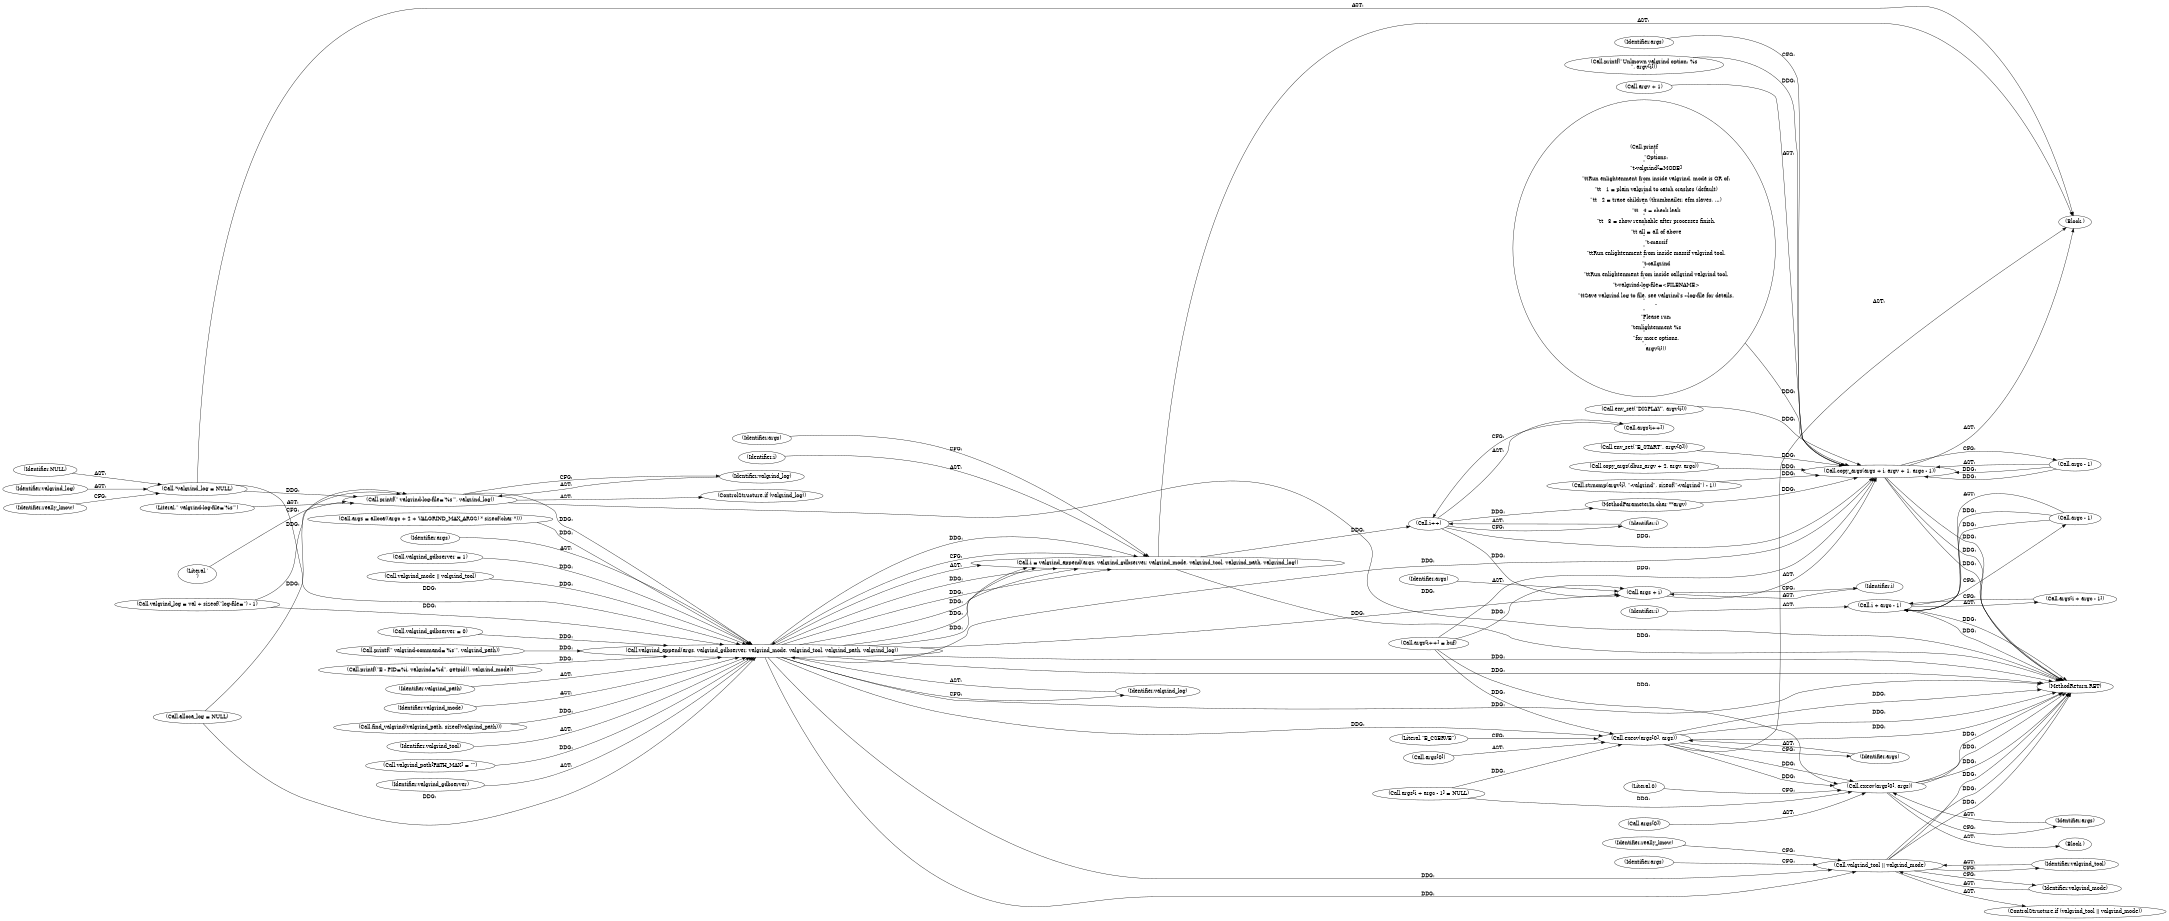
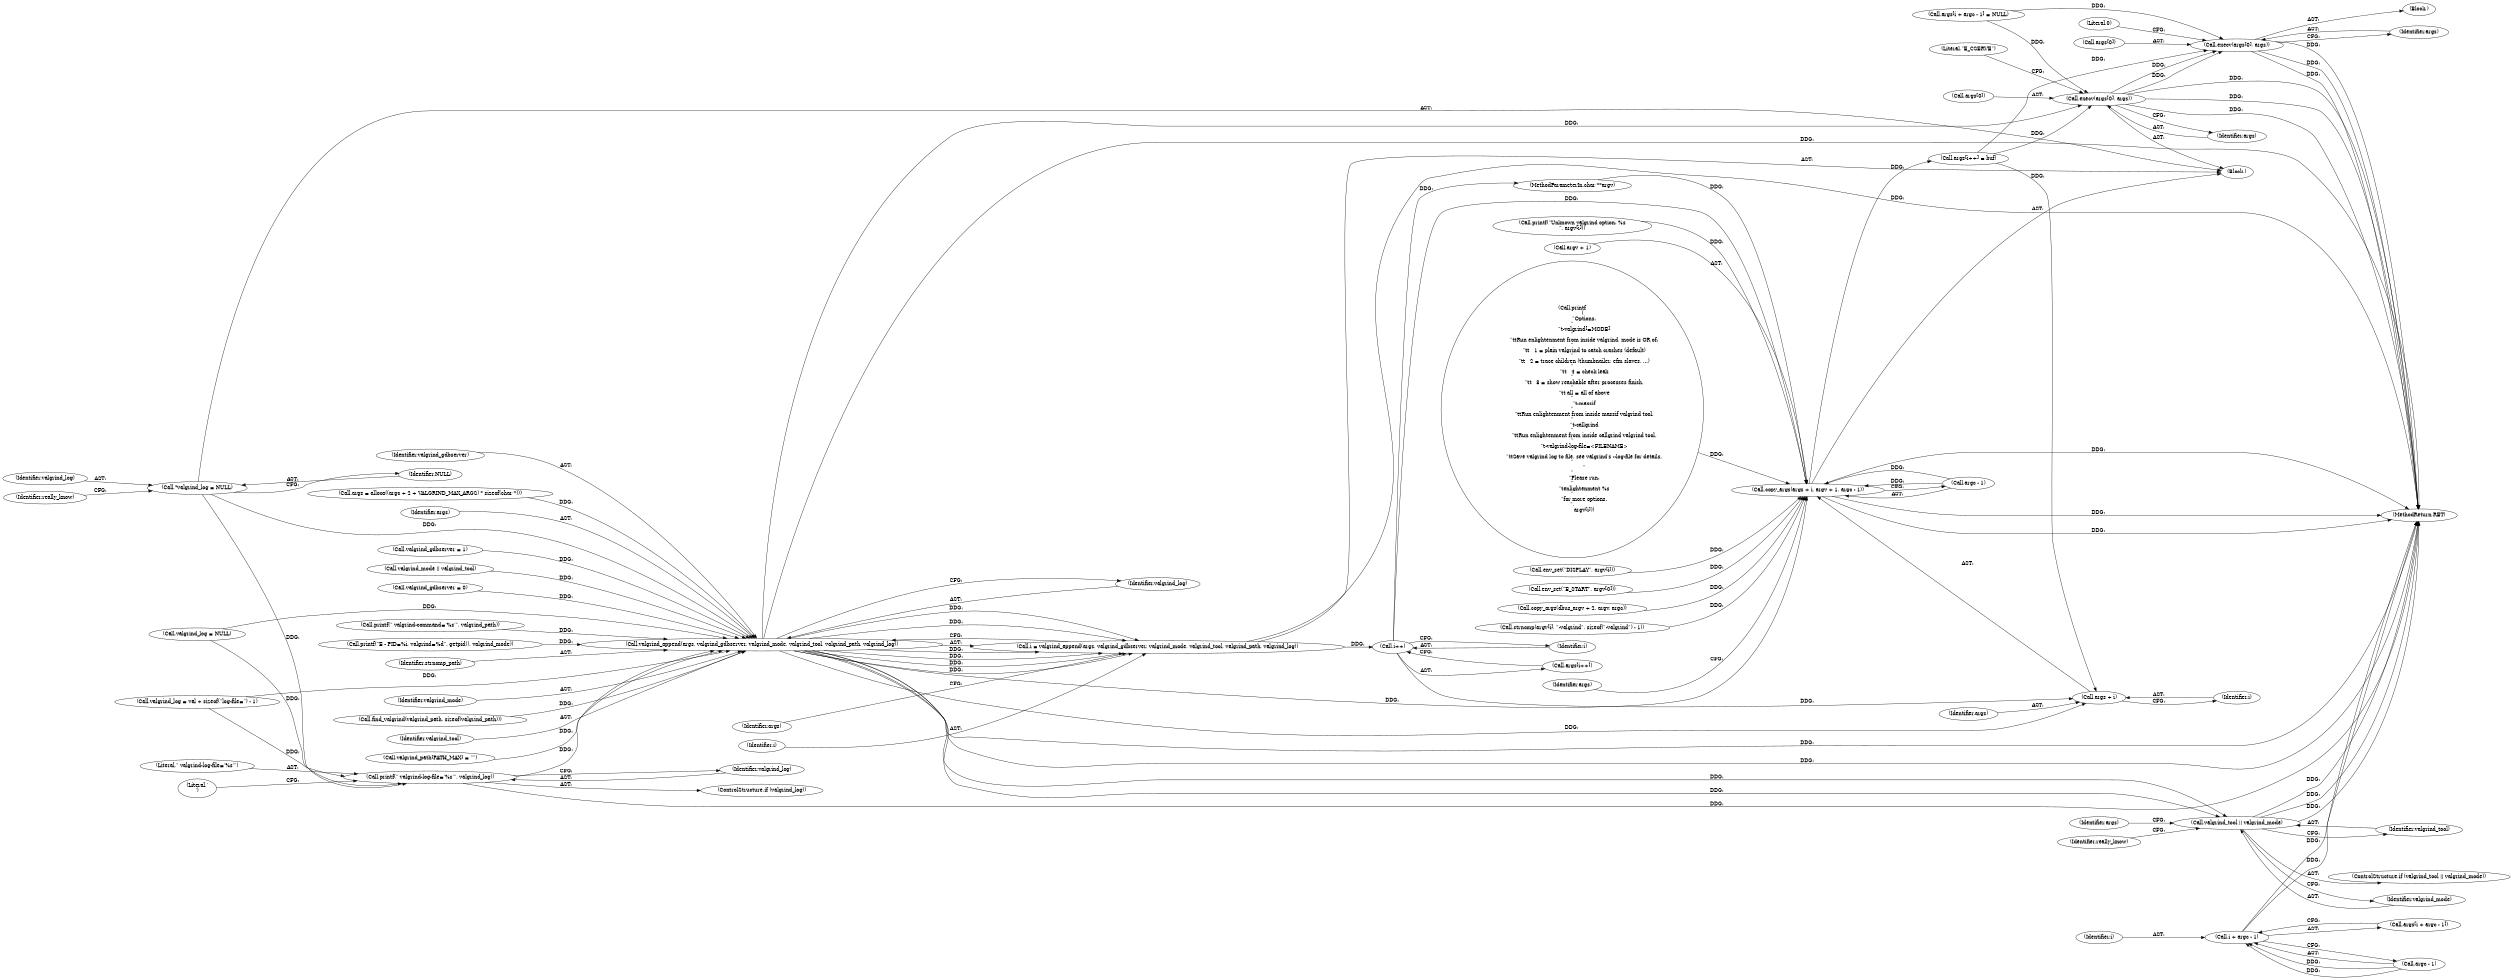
edge "(Call,*valgrind_log = NULL)" -> "(Identifier,NULL)": added, label "CFG:"
edge "(Call,args[i++] = buf)" -> "(Call,copy_args(args + i, argv + 1, argc - 1))": reversed
node "(Identifier,valgrind_path)": label "(Identifier,valgrind_path)" -> "(Identifier,strncmp_path)"
node "(Call,alloca_log = NULL)": label "(Call,alloca_log = NULL)" -> "(Call,valgrind_log = NULL)"
